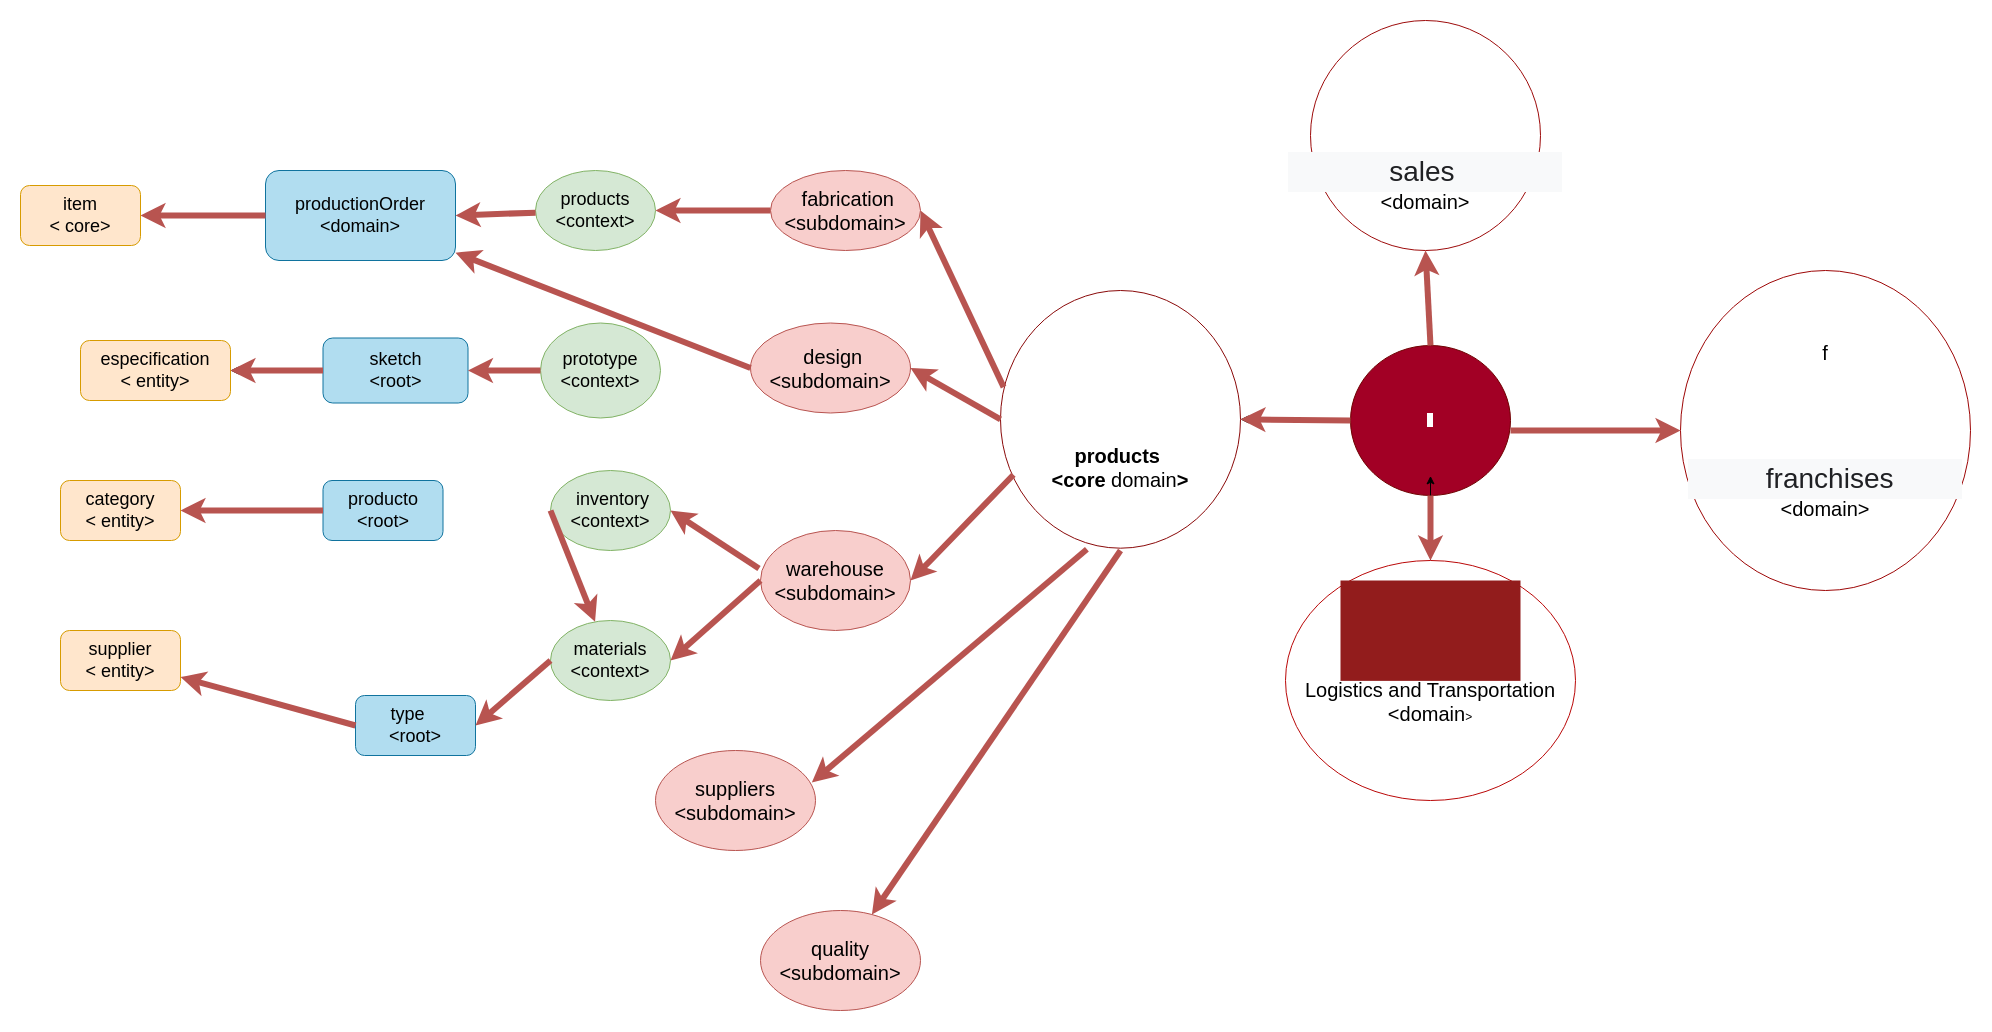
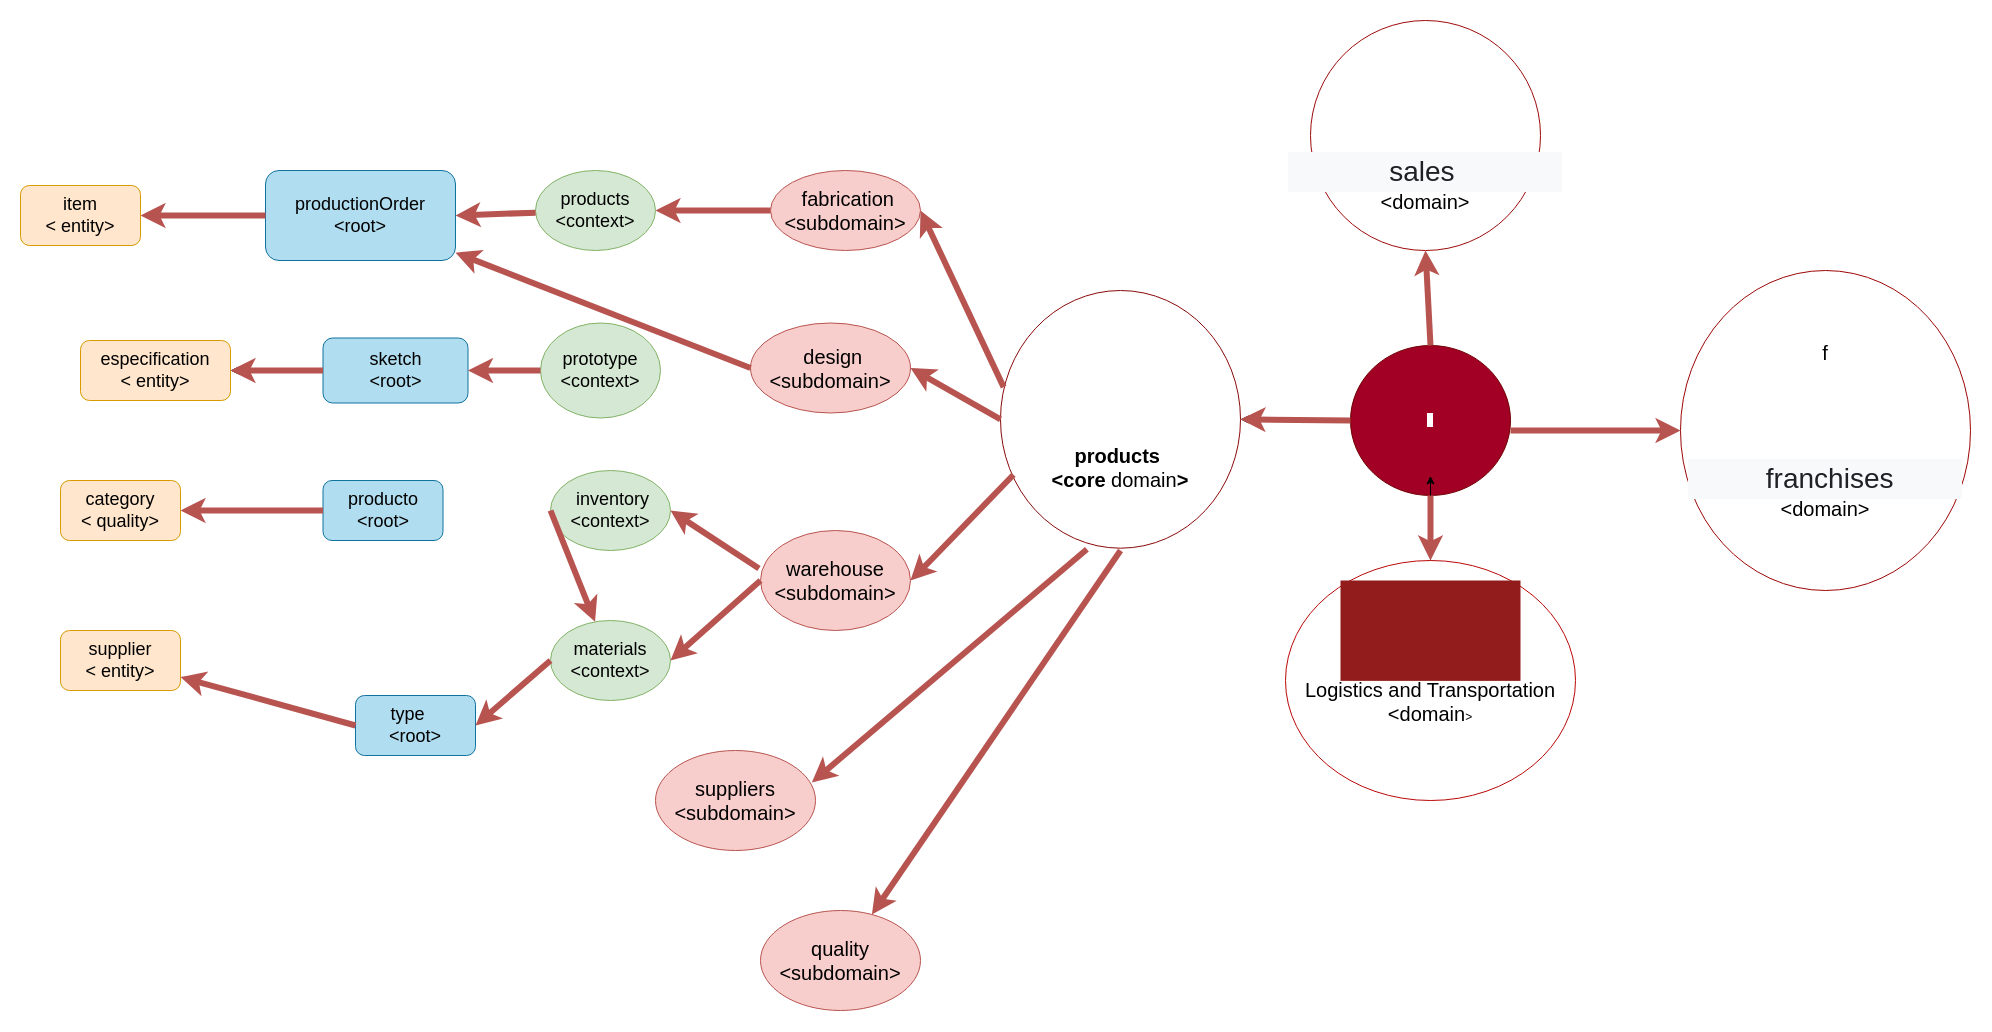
node "item < core>": label "item < core>" -> "item < entity>"
node "productionOrder <domain>": label "productionOrder <domain>" -> "productionOrder <root>"
node "category < entity>": label "category < entity>" -> "category < quality>"
